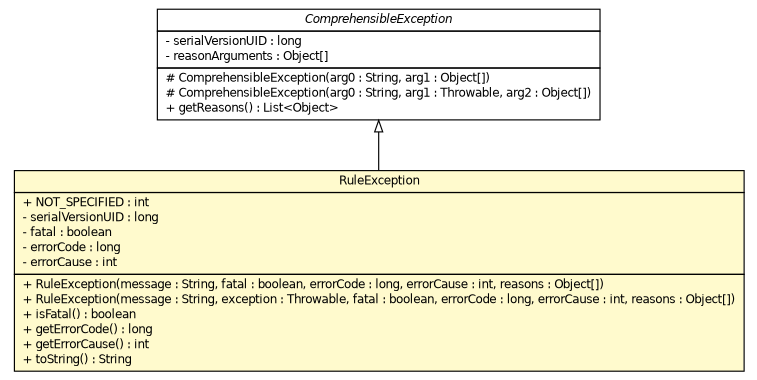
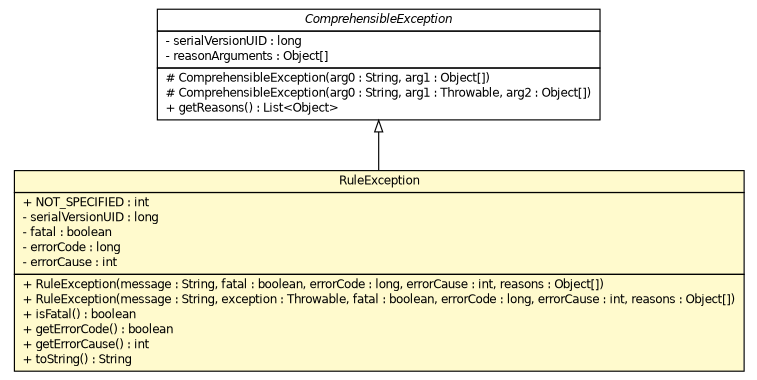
node "RuleException": text "+ getErrorCode() : long" -> "+ getErrorCode() : boolean"
